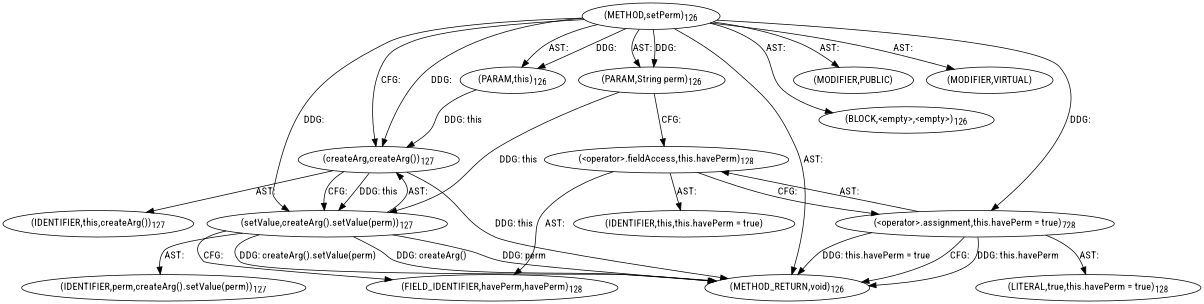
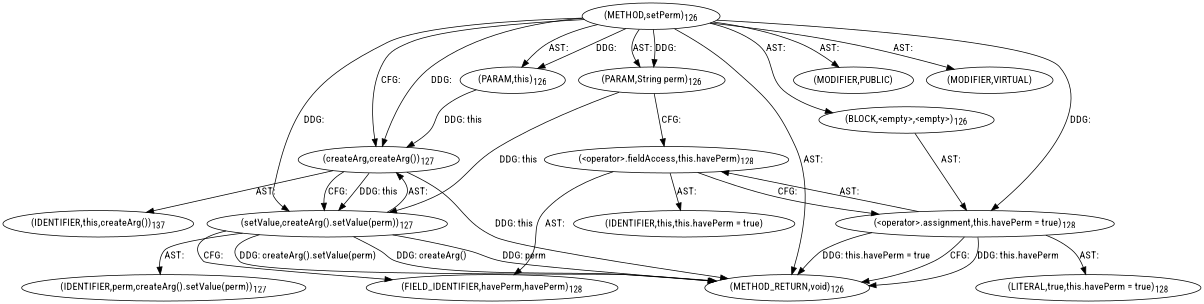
edge "(BLOCK,<empty>,<empty>)" -> "(<operator>.assignment,this.havePerm = true)": added, label "AST:"
node "(IDENTIFIER,this,createArg())": text "127" -> "137"
node "(<operator>.assignment,this.havePerm = true)": text "728" -> "128"
